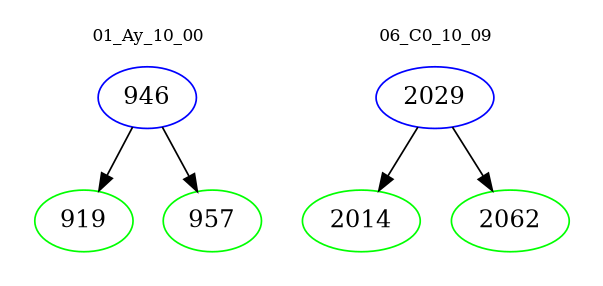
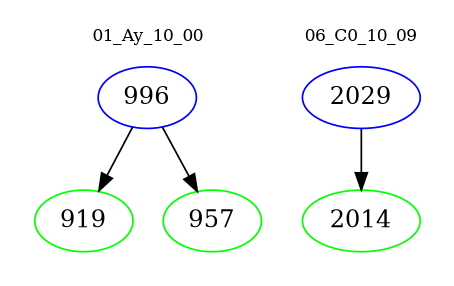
node "946": label "946" -> "996"
node "2062": removed
